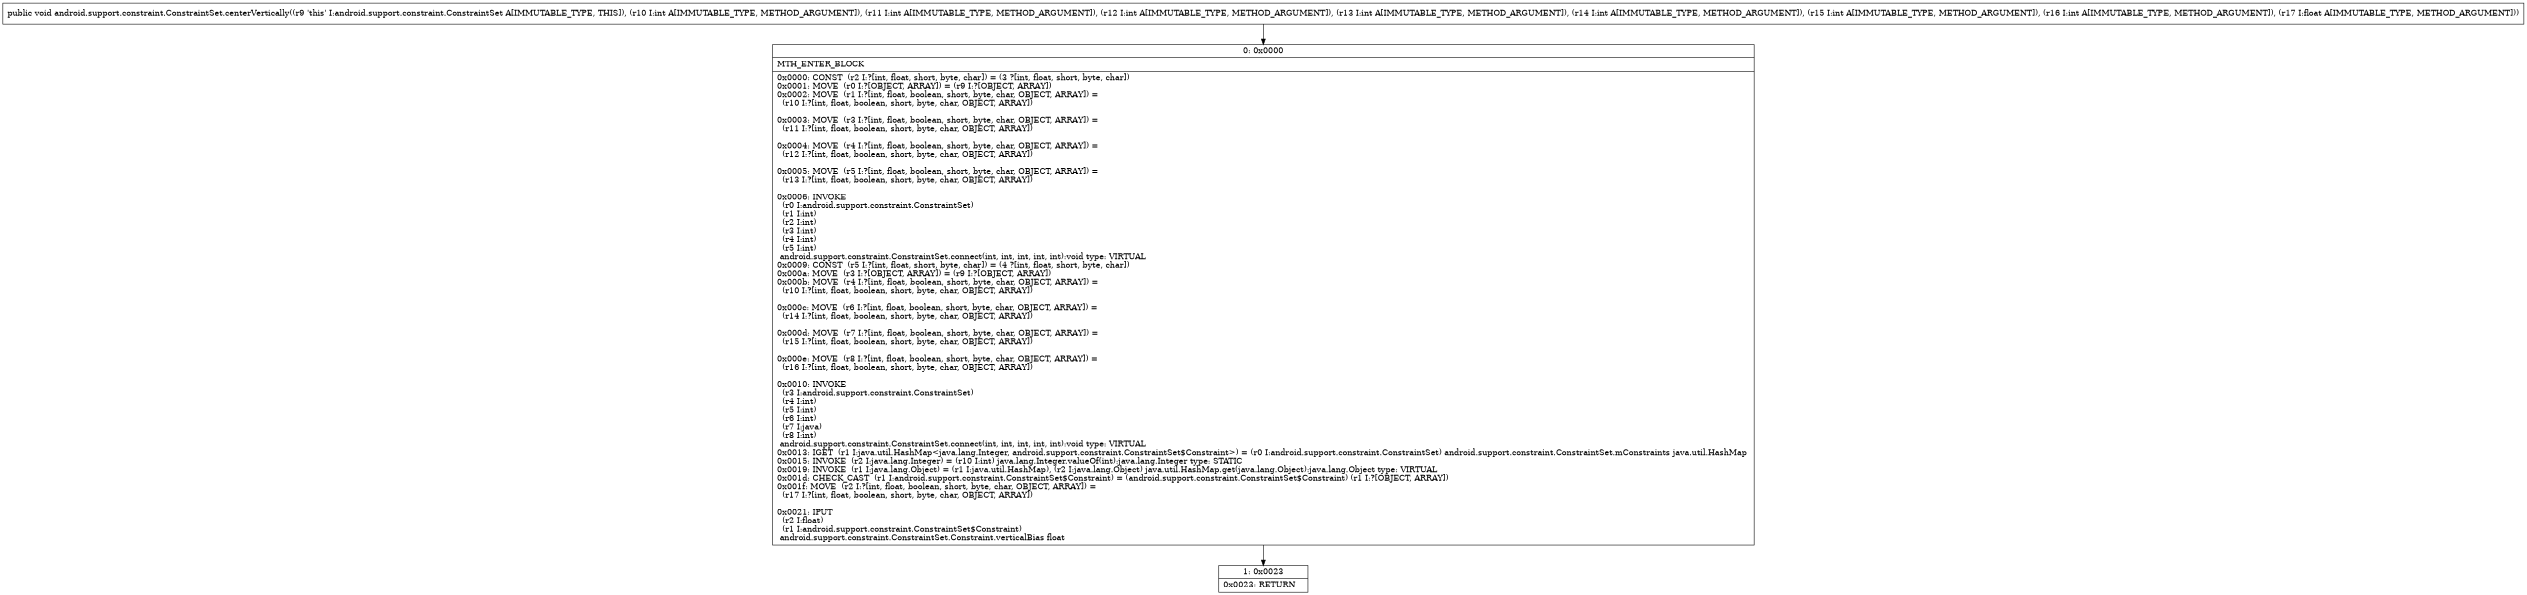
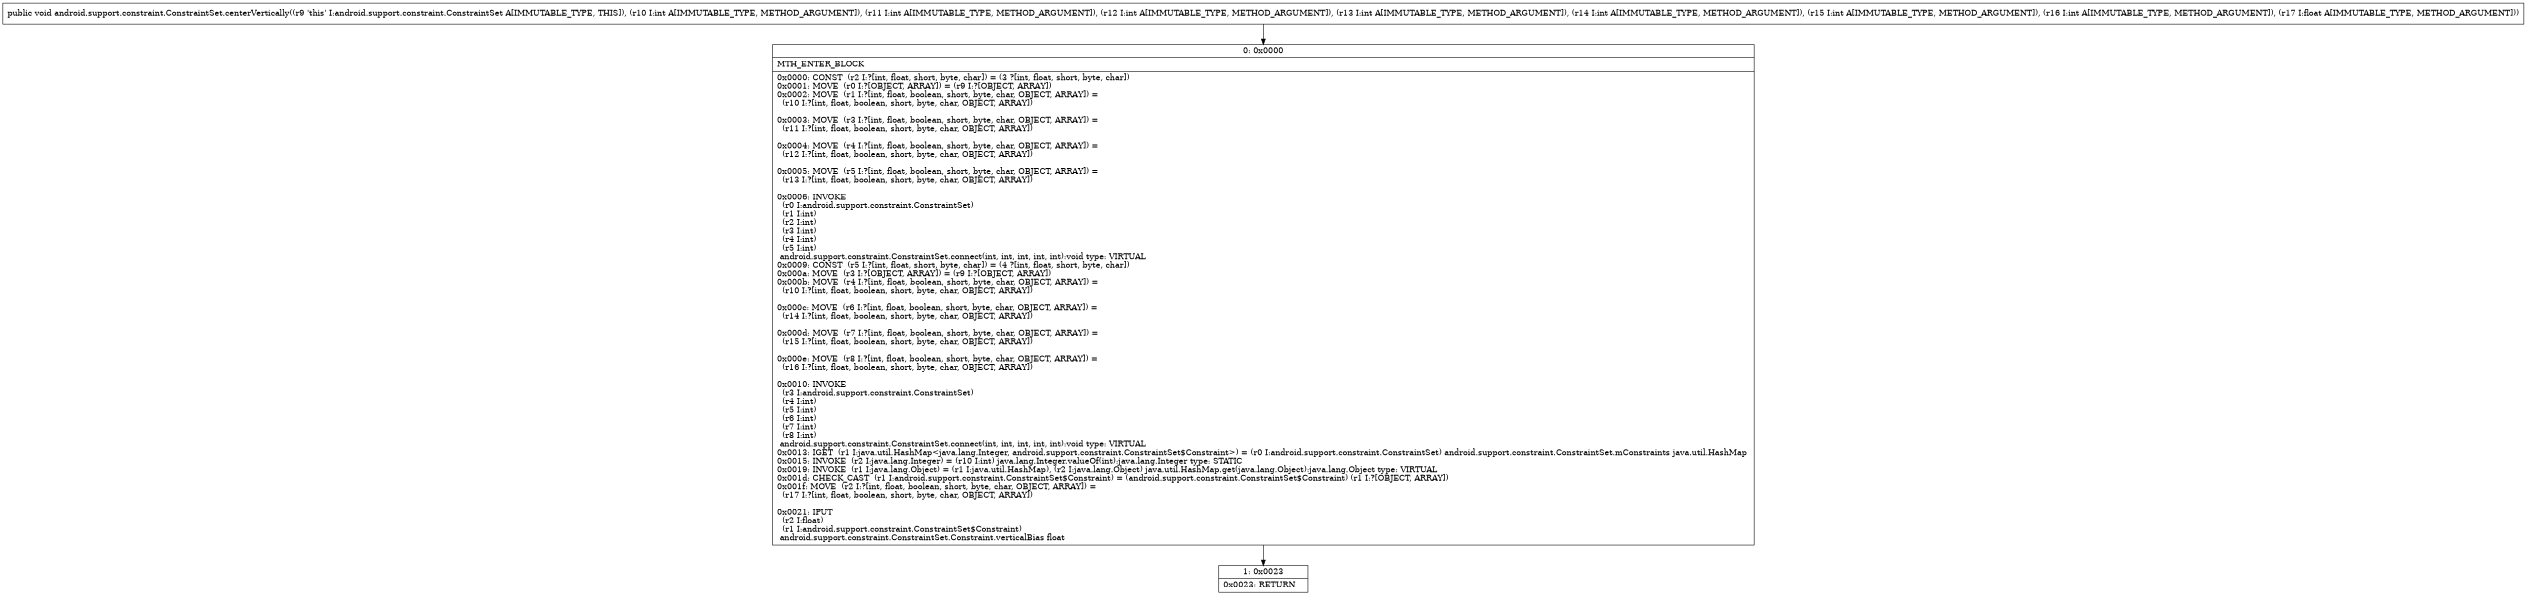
node "0: 0x0000": text "(r7 I:java)" -> "(r7 I:int)"
